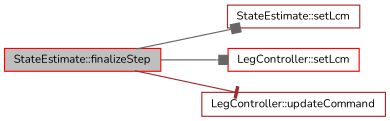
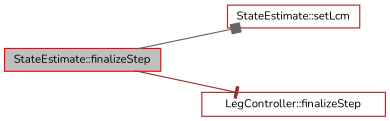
node "LegController::setLcm": removed
node "LegController::updateCommand": label "LegController::updateCommand" -> "LegController::finalizeStep"
